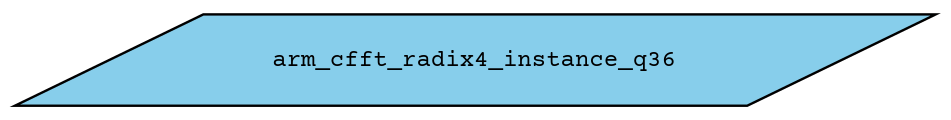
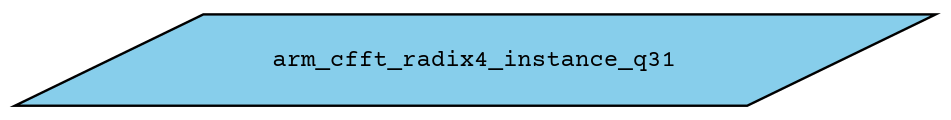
node "arm_cfft_radix4_instance_q36": label "arm_cfft_radix4_instance_q36" -> "arm_cfft_radix4_instance_q31"
